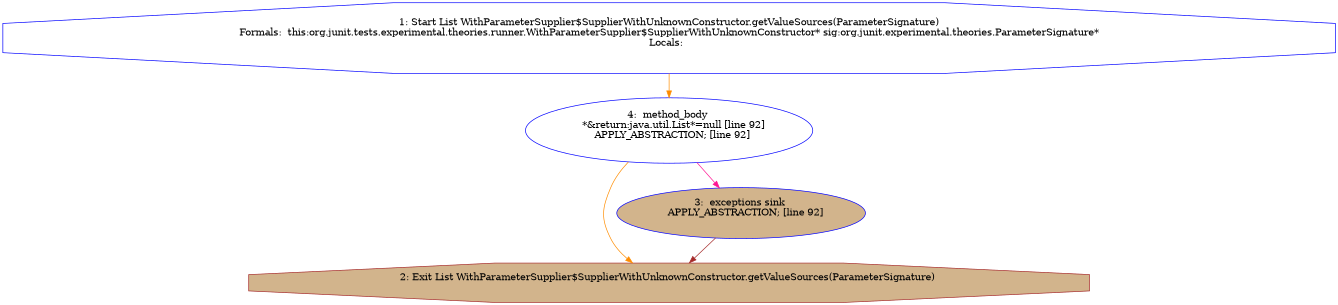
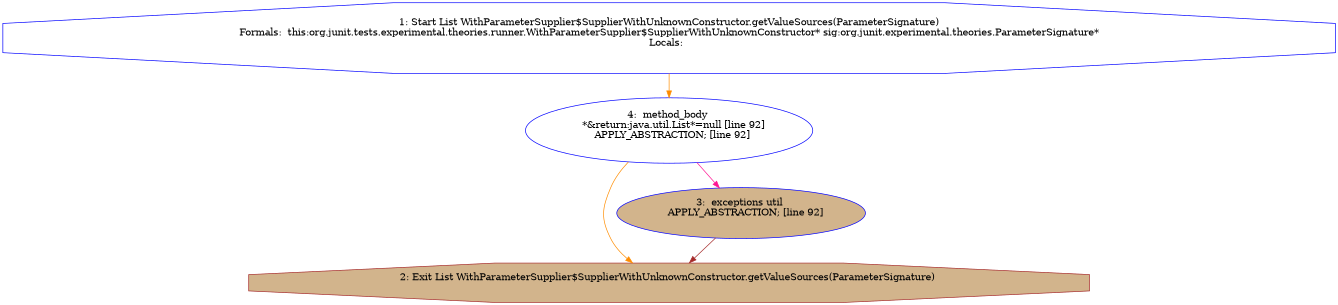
node "3:  exceptions sink APPLY_ABSTRACTION; [line 92]": label "3:  exceptions sink APPLY_ABSTRACTION; [line 92]" -> "3:  exceptions util APPLY_ABSTRACTION; [line 92]"
